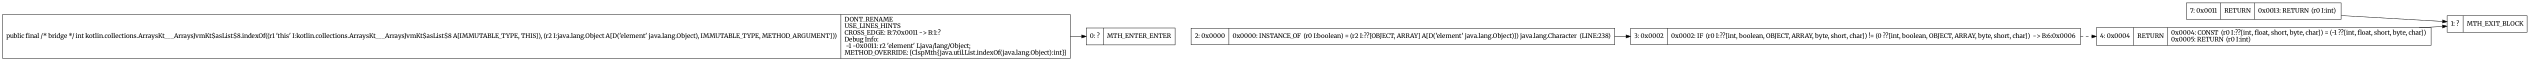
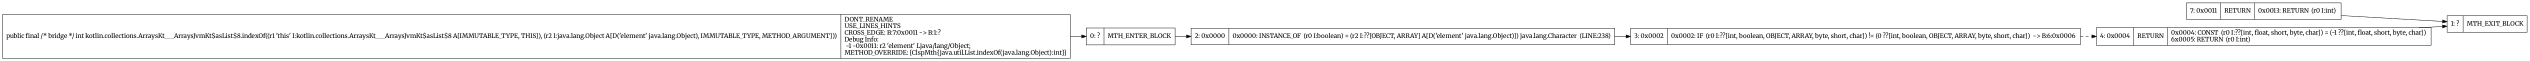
node "0: ?": text "MTH_ENTER_ENTER" -> "MTH_ENTER_BLOCK"
edge "0: ?" -> "2: 0x0000": added
node "4: 0x0004": text "0x0005: RETURN  (r0 I:int)" -> "6x0005: RETURN  (r0 I:int)"
